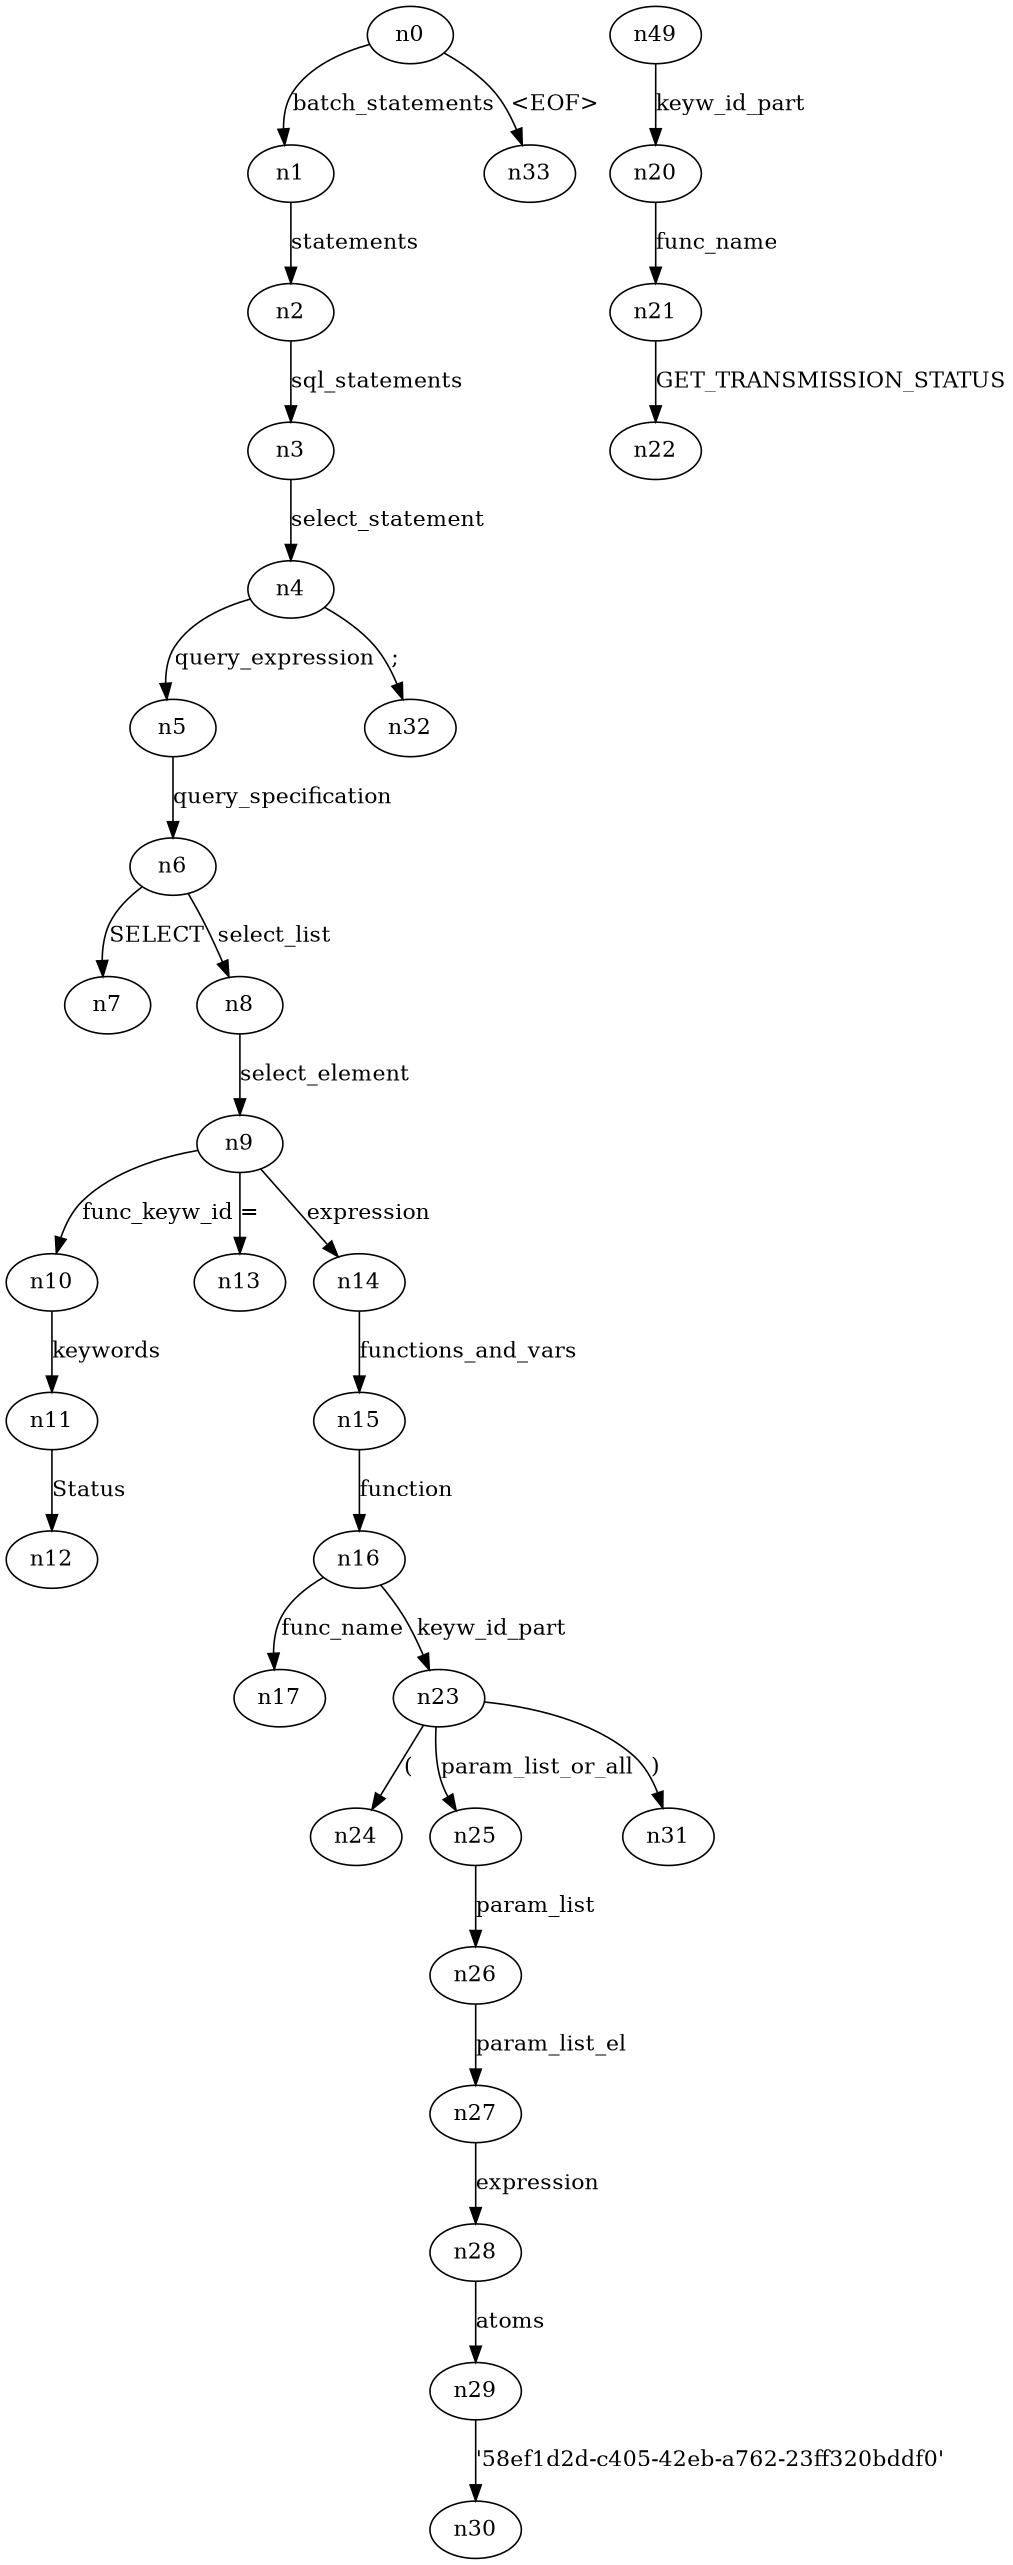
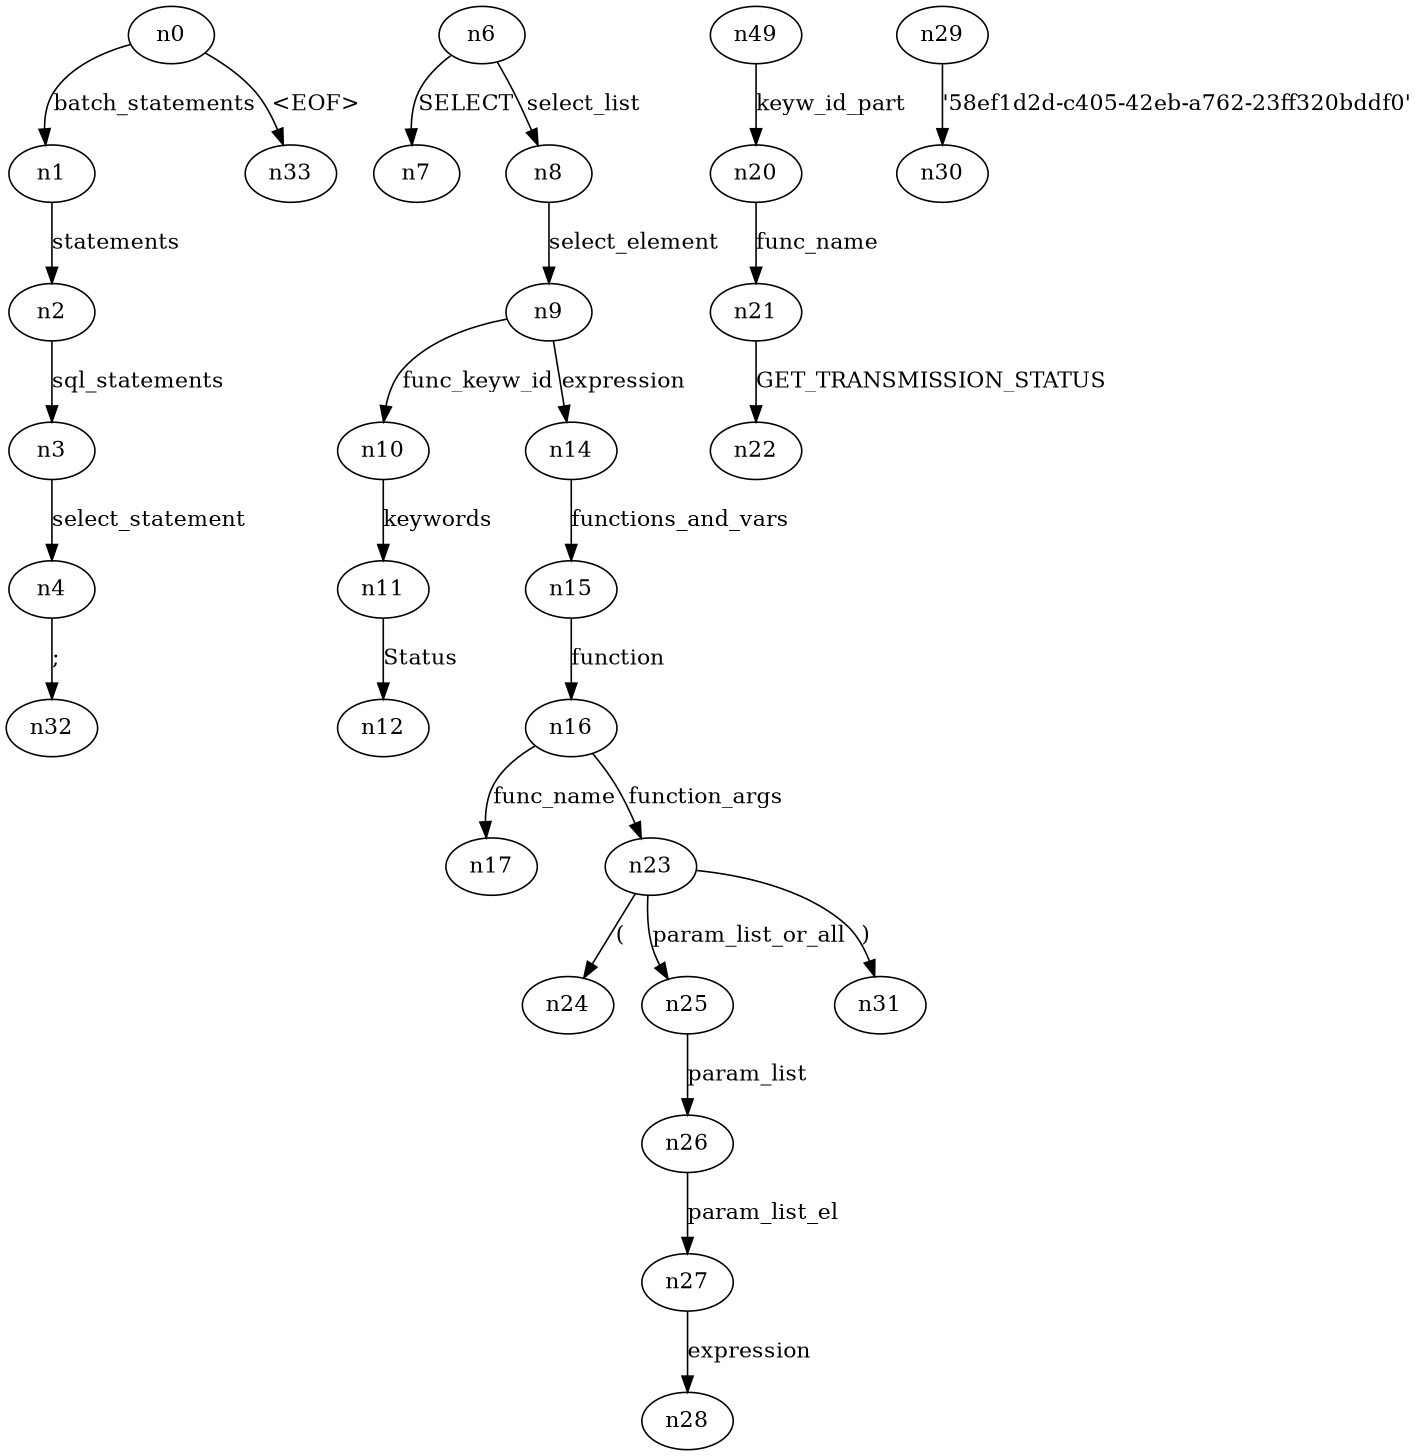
node "n5": removed
node "n13": removed
edge "n16" -> "n23": label "keyw_id_part" -> "function_args"
edge "n28" -> "n29": removed, label "atoms"
